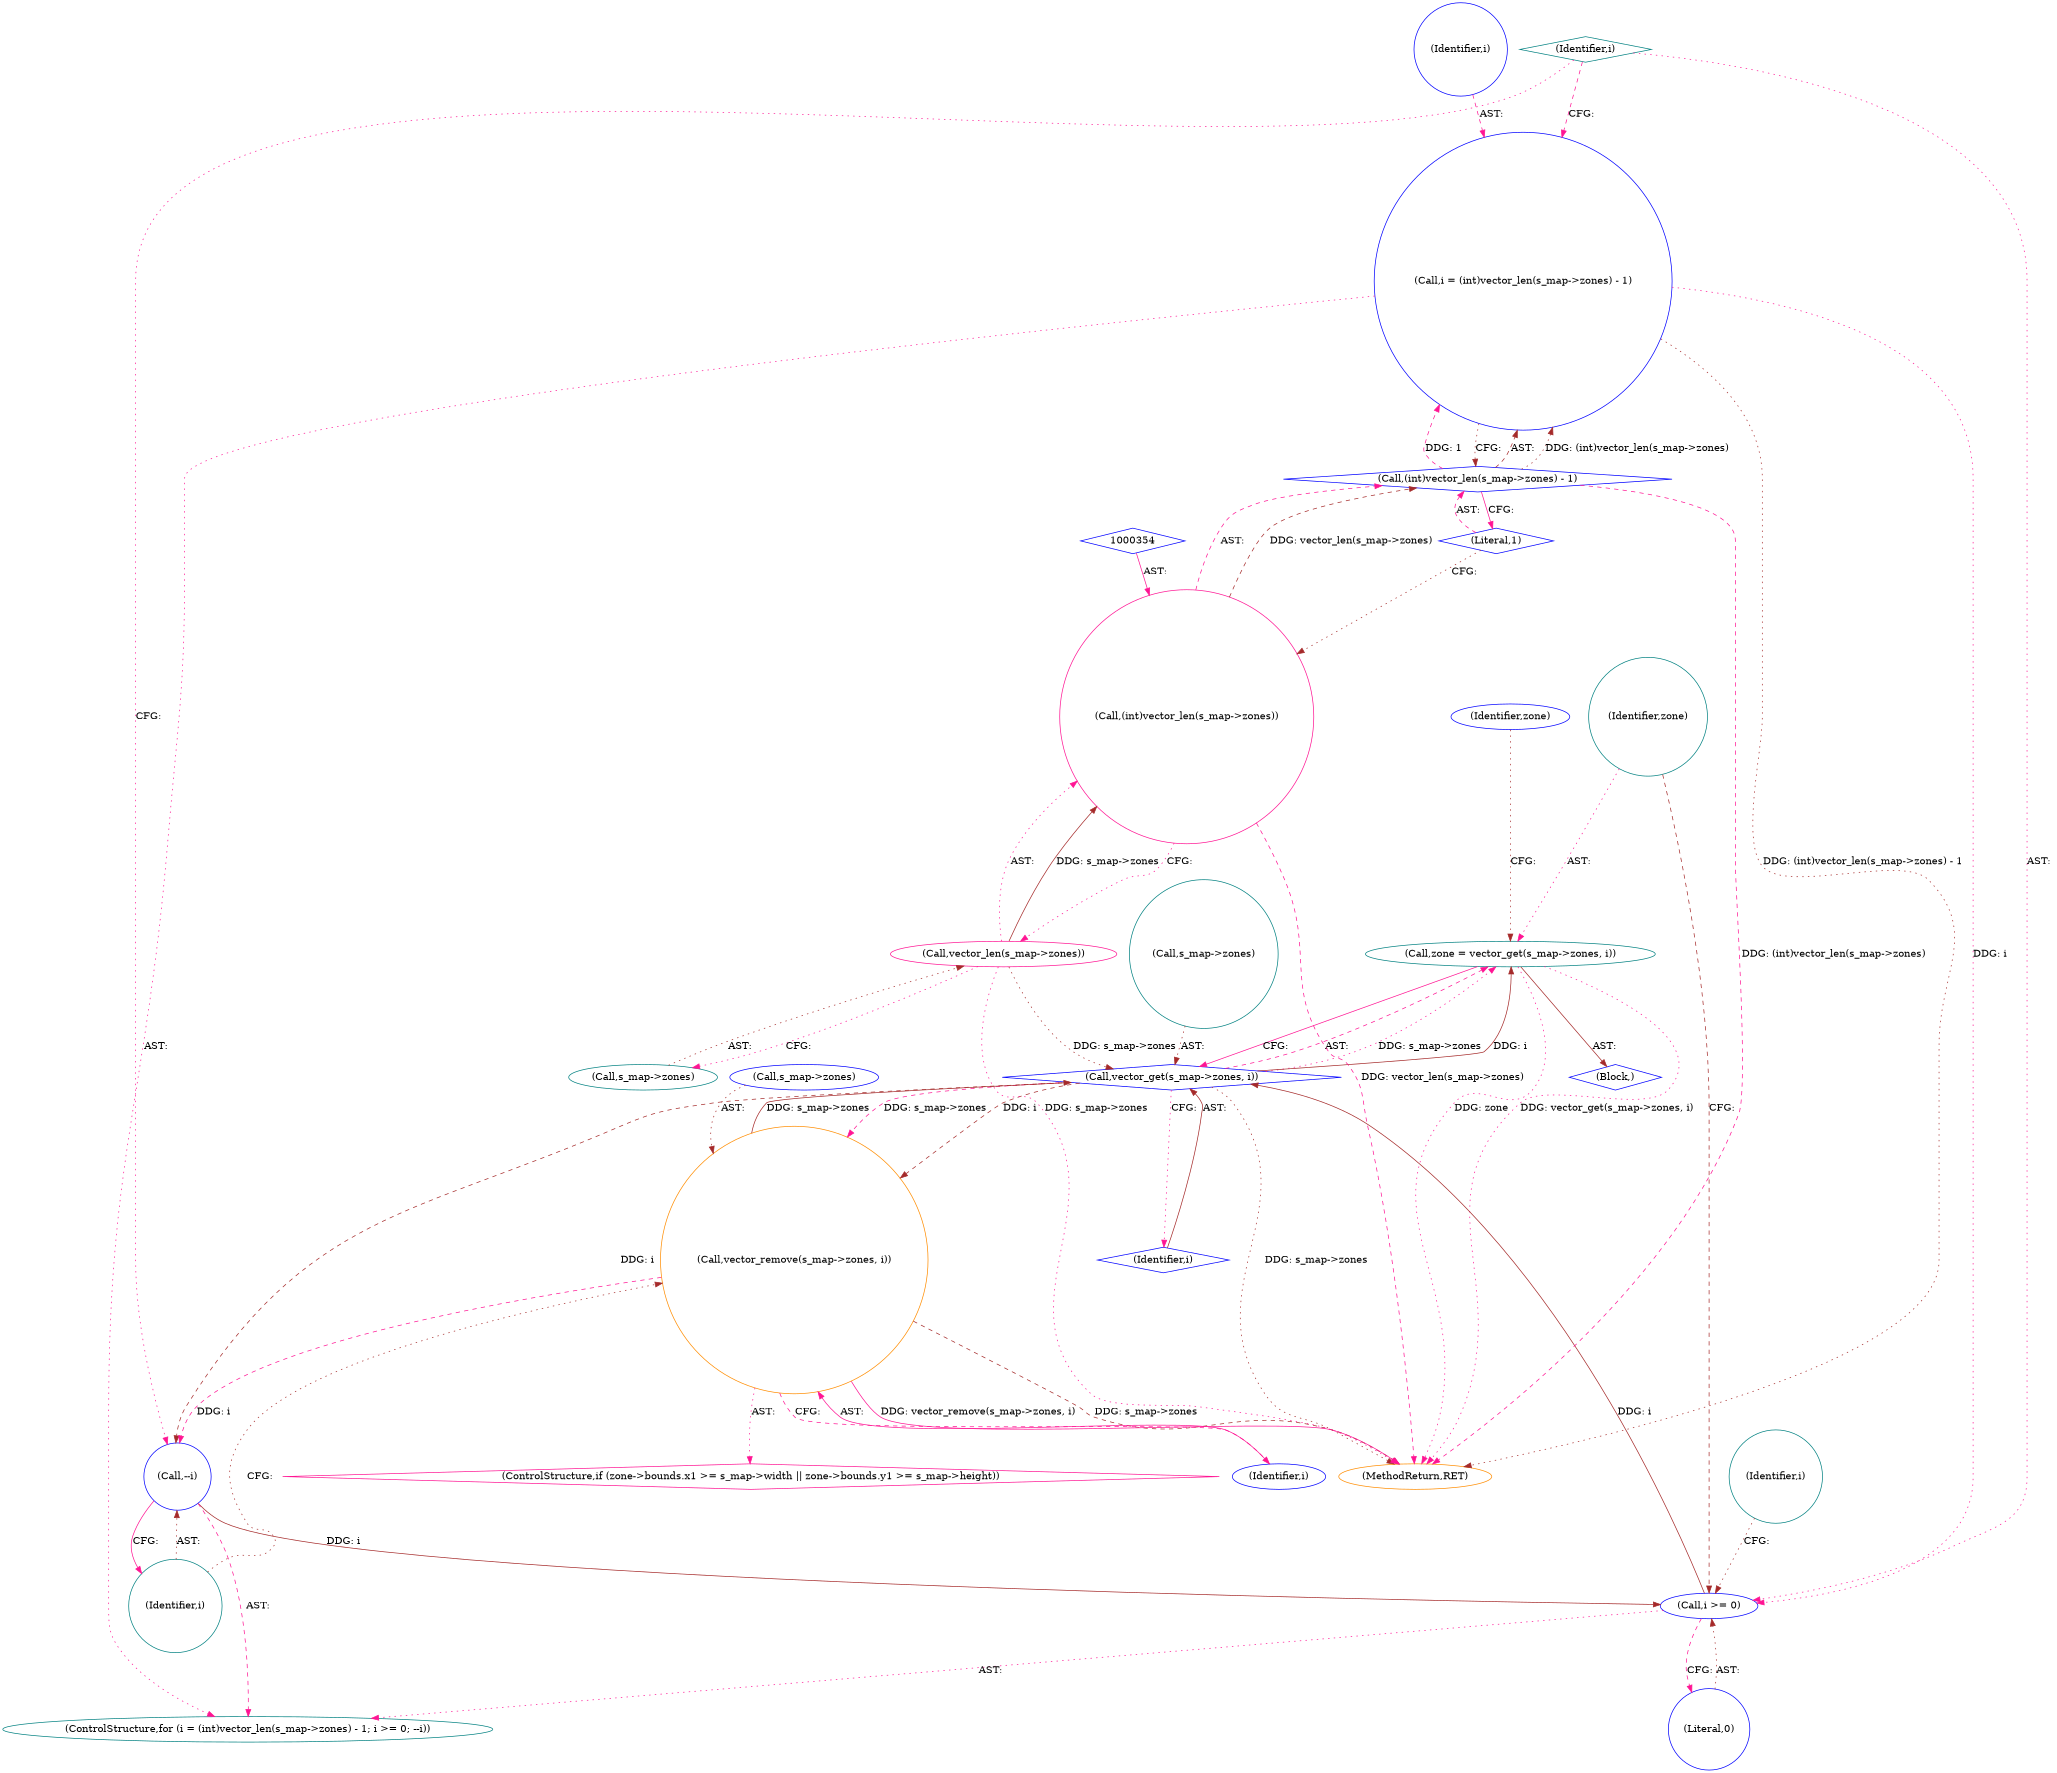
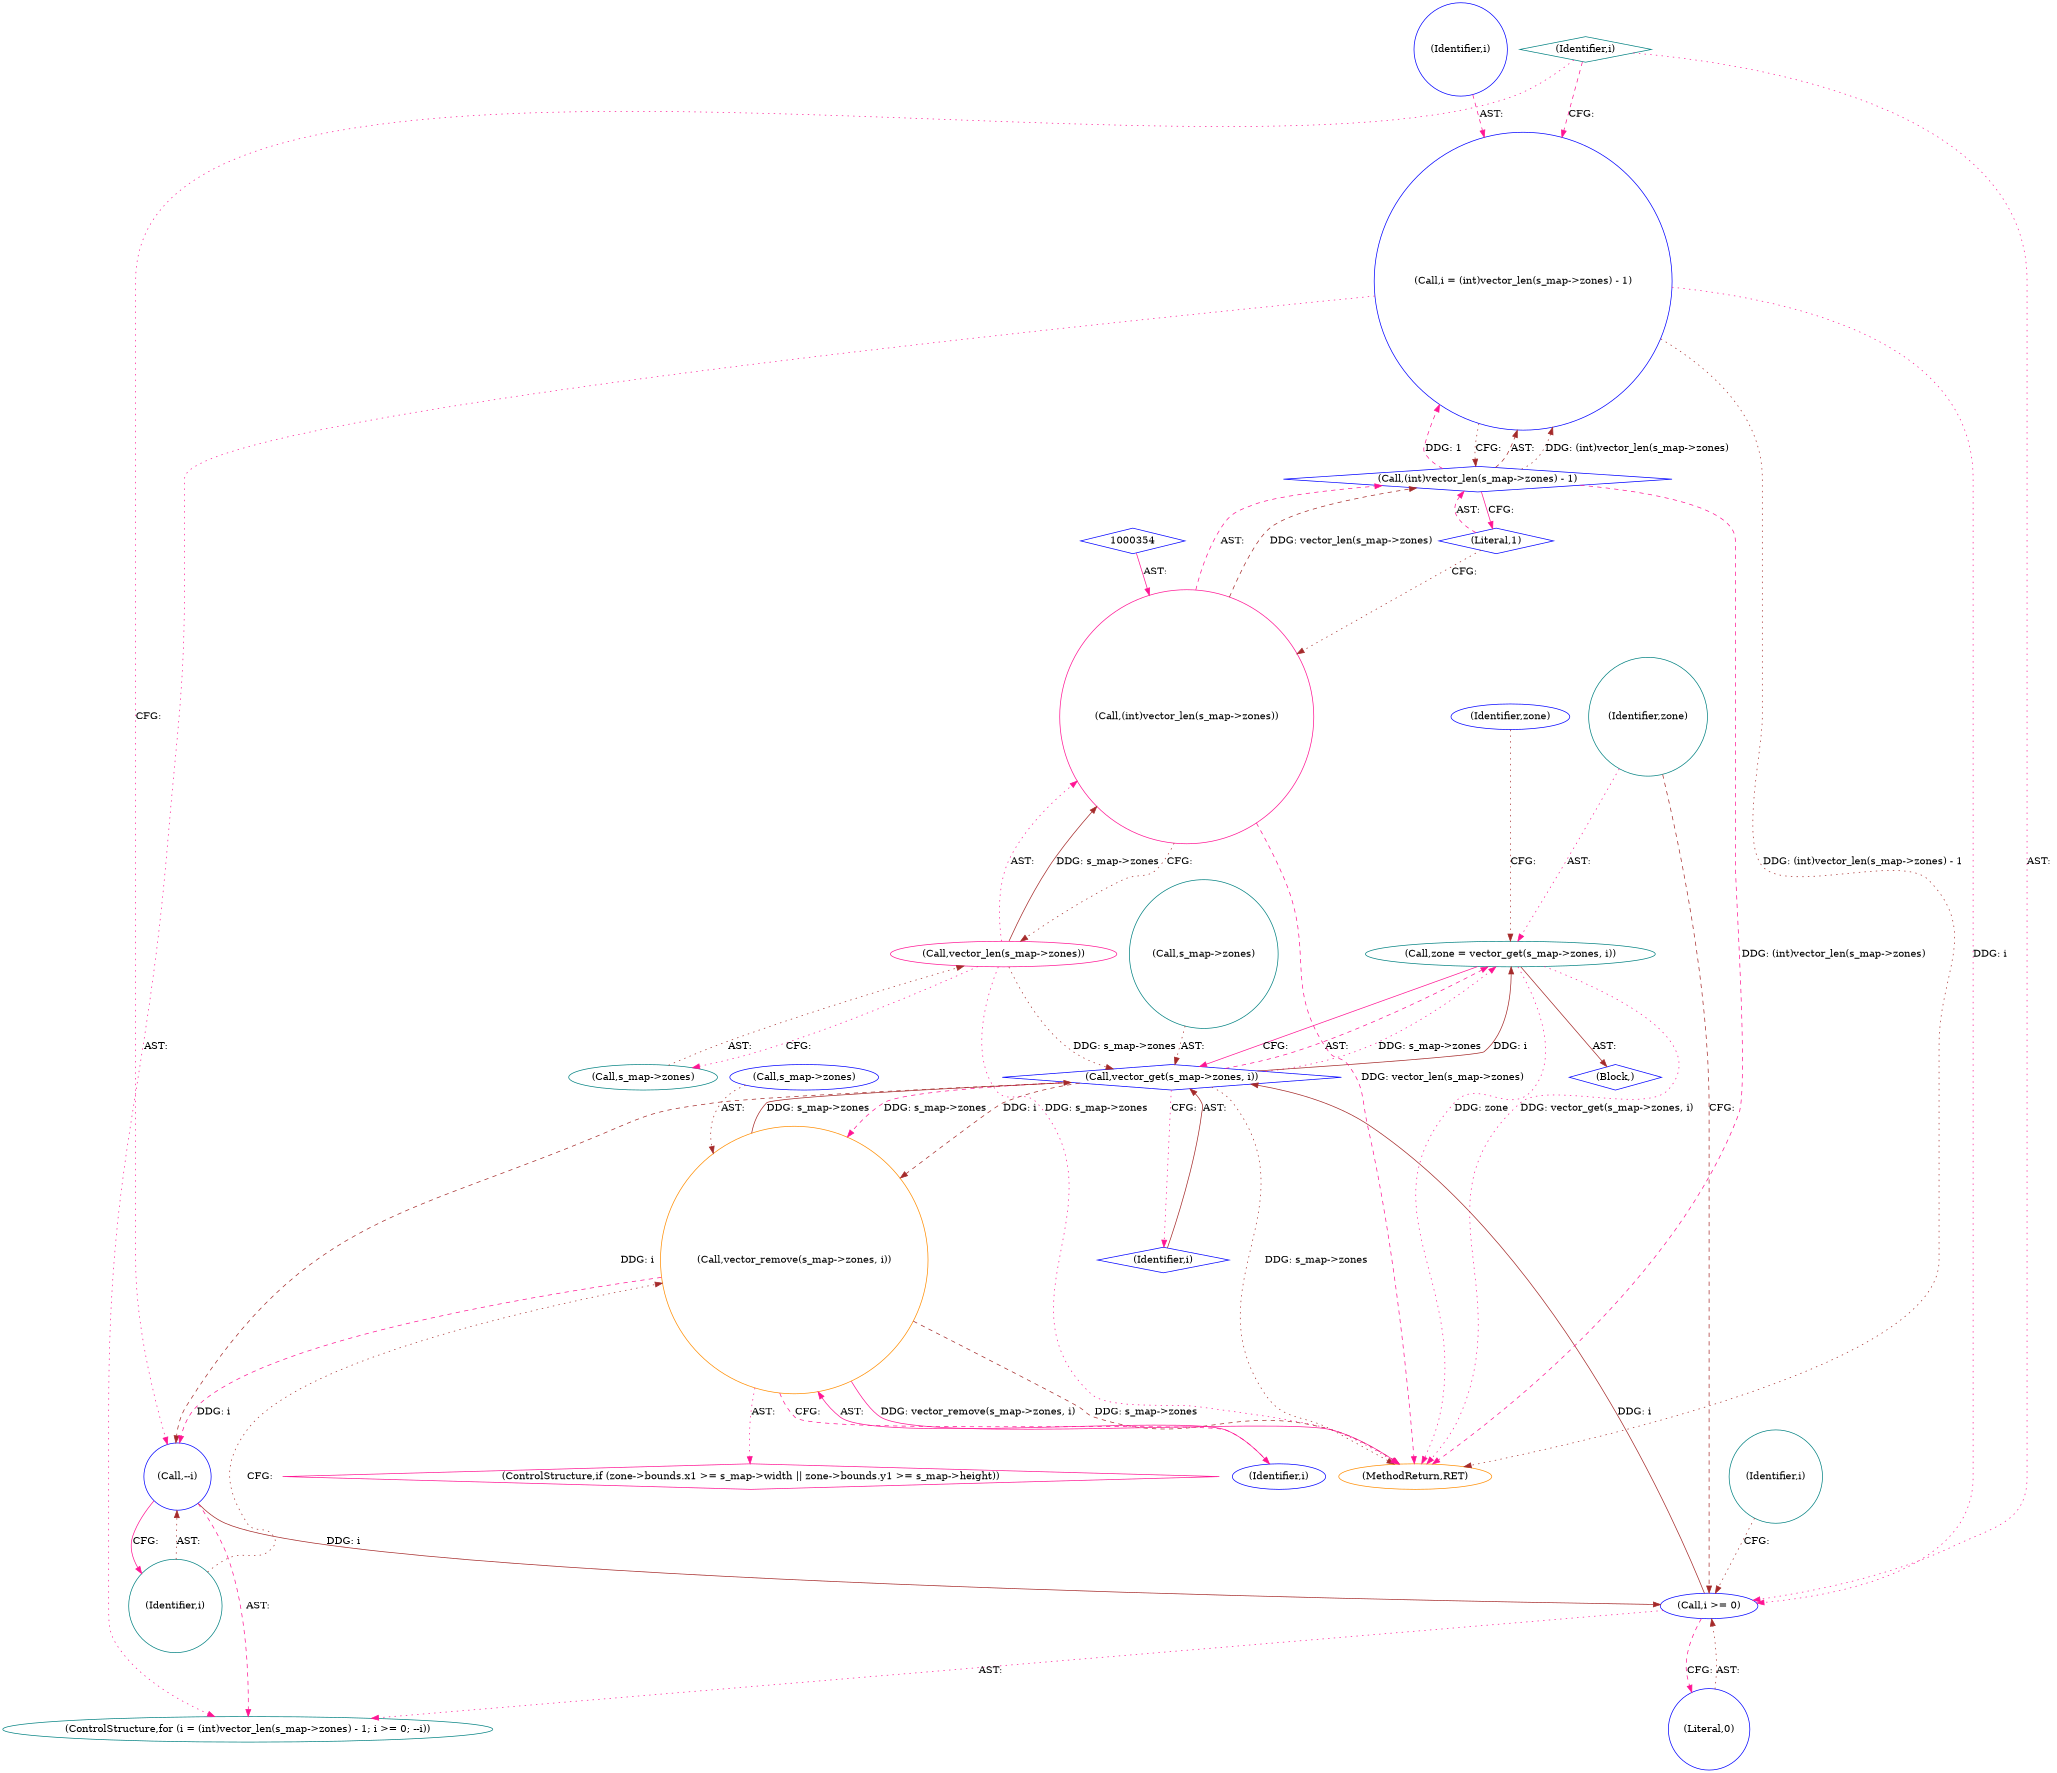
edge "(Call,(int)vector_len(s_map->zones))" -> "(Call,vector_len(s_map->zones))": color deeppink -> brown
